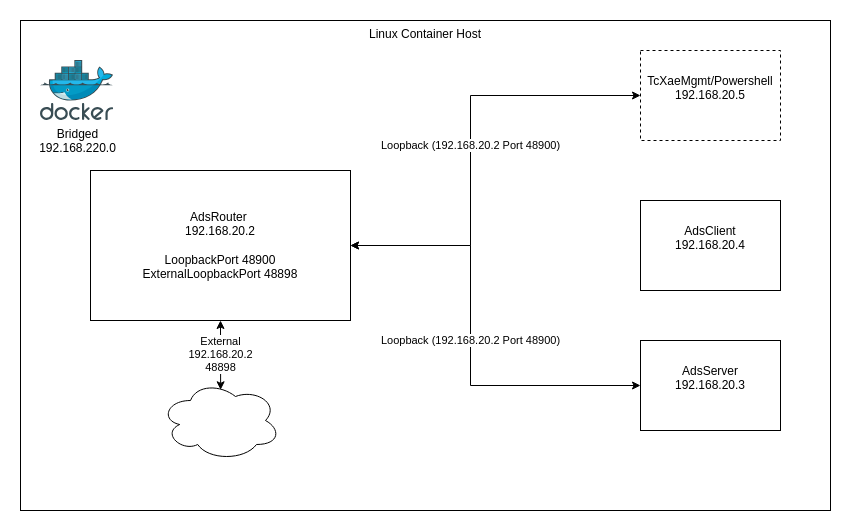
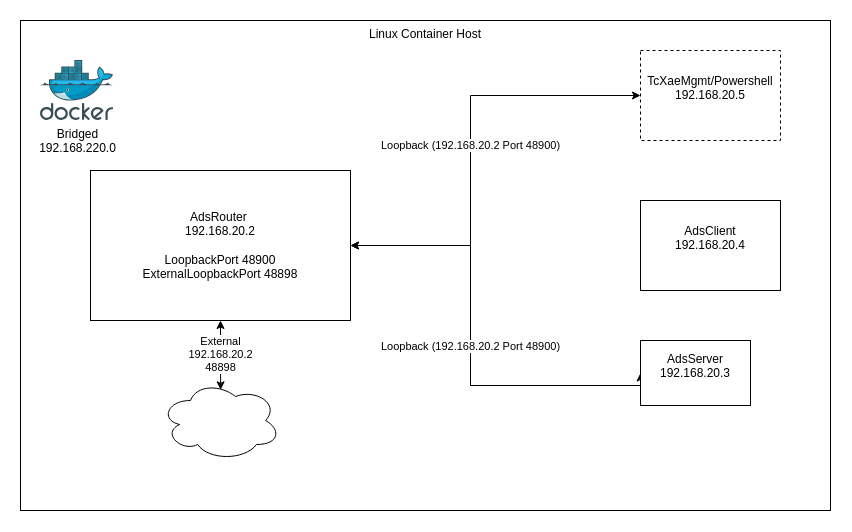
node "AdsServer 192.168.20.3": size 140x90 -> 110x65
